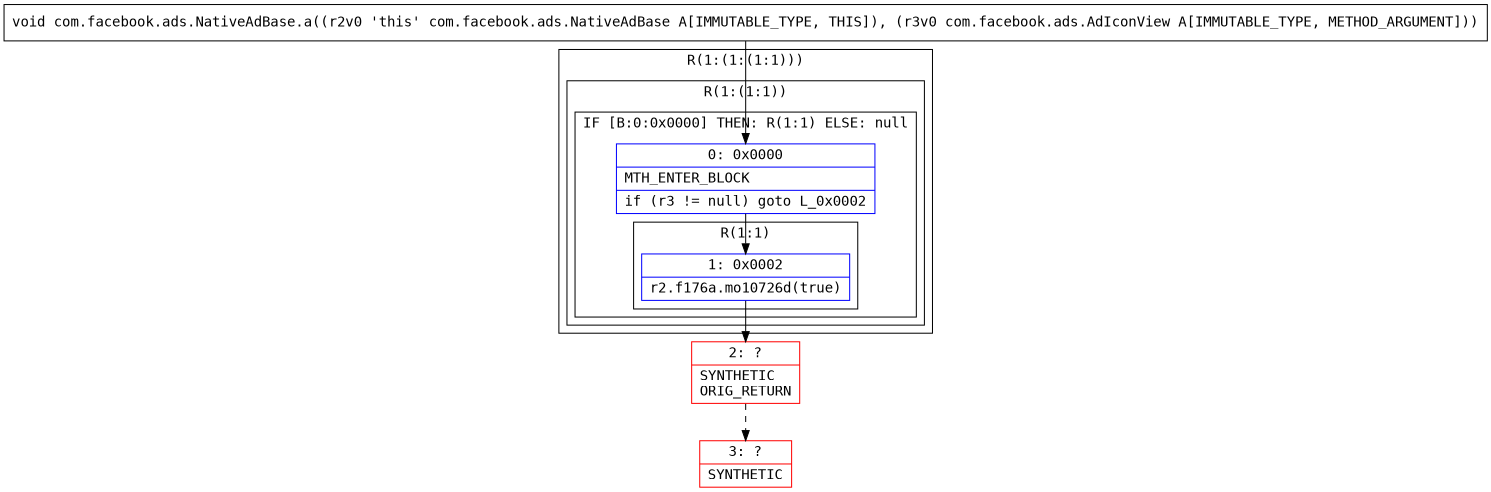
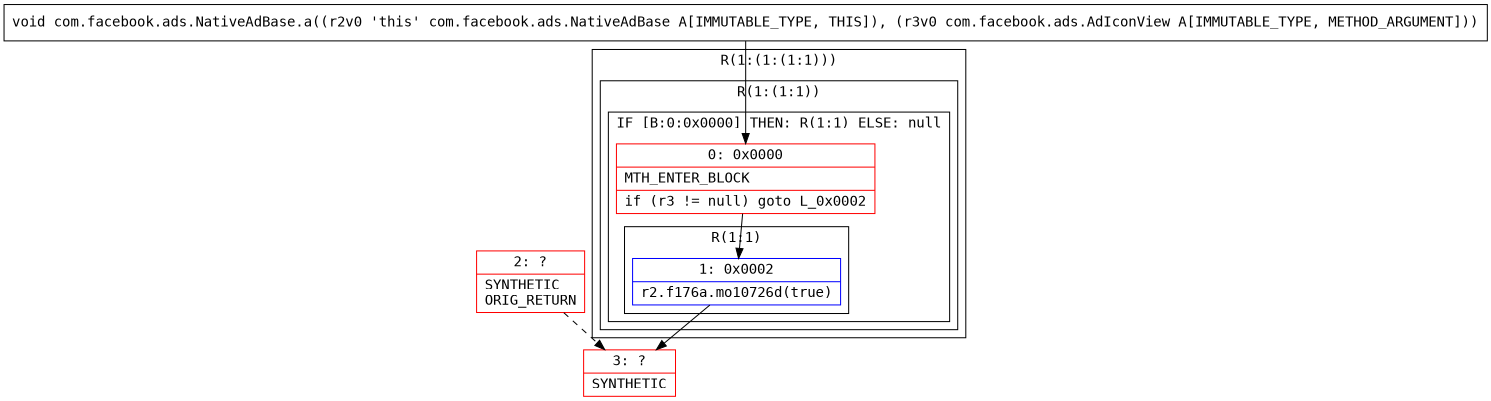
node "0: 0x0000": color blue -> red
edge "1: 0x0002" -> "2: ?": now "1: 0x0002" -> "3: ?"
